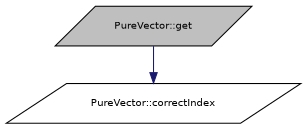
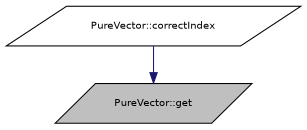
edge "PureVector::get" -> "PureVector::correctIndex": reversed
